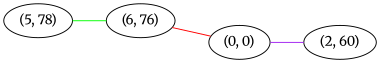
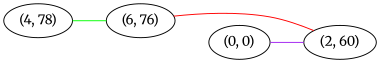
node "(5, 78)": label "(5, 78)" -> "(4, 78)"
edge "(6, 76)" -- "(0, 0)": now "(6, 76)" -- "(2, 60)"
